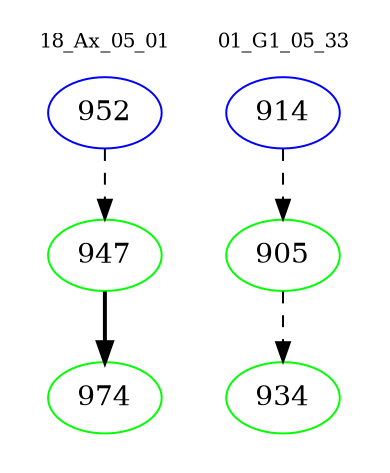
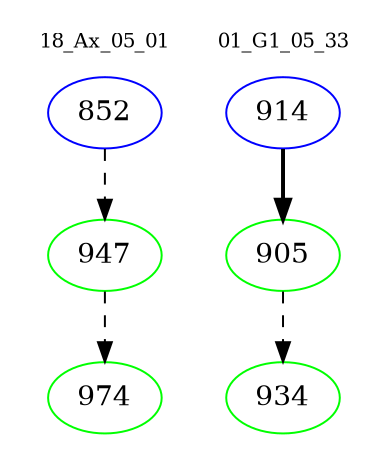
node "952": label "952" -> "852"
edge "914" -> "905": style dashed -> bold
edge "947" -> "974": style bold -> dashed
